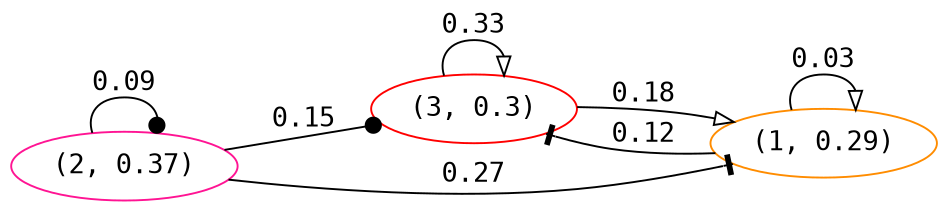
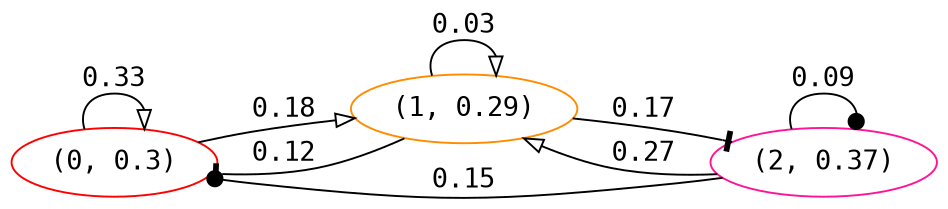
node "(3, 0.3)": label "(3, 0.3)" -> "(0, 0.3)"
edge "(1, 0.29)" -> "(2, 0.37)": added, label "0.17"
edge "(2, 0.37)" -> "(1, 0.29)": arrowhead tee -> onormal
